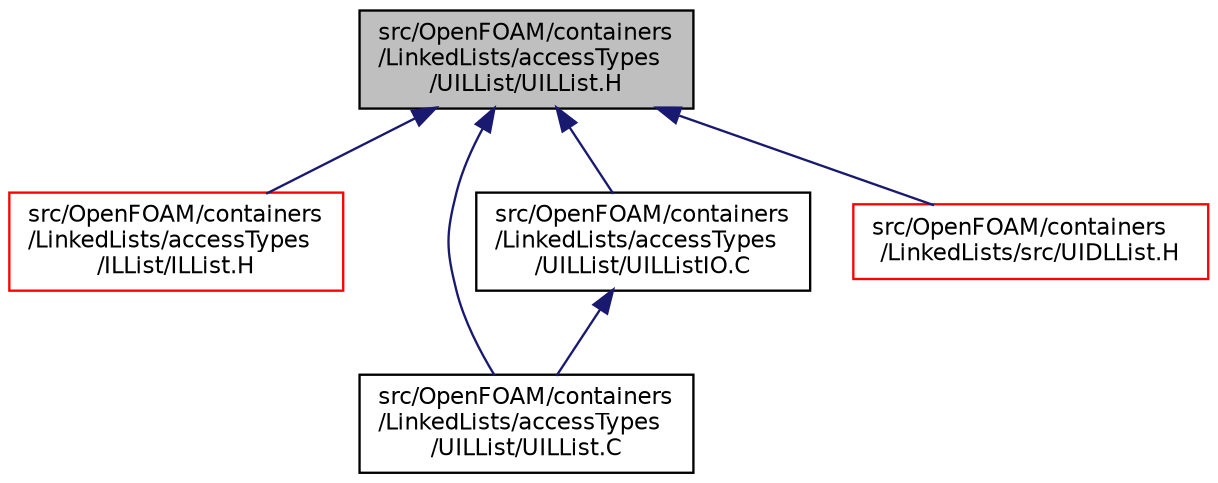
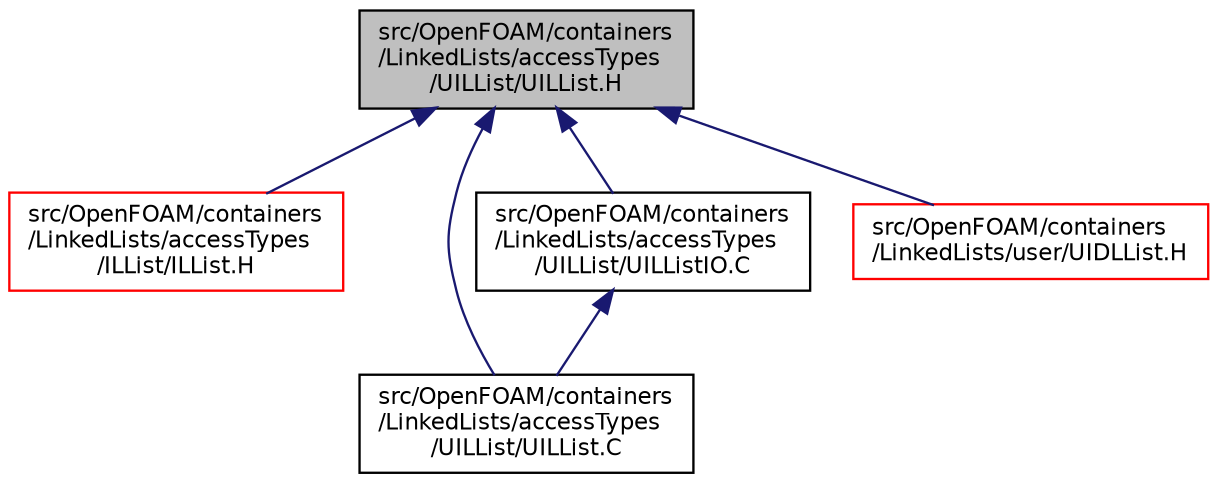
node "src/OpenFOAM/containers /LinkedLists/src/UIDLList.H": label "src/OpenFOAM/containers /LinkedLists/src/UIDLList.H" -> "src/OpenFOAM/containers /LinkedLists/user/UIDLList.H"
